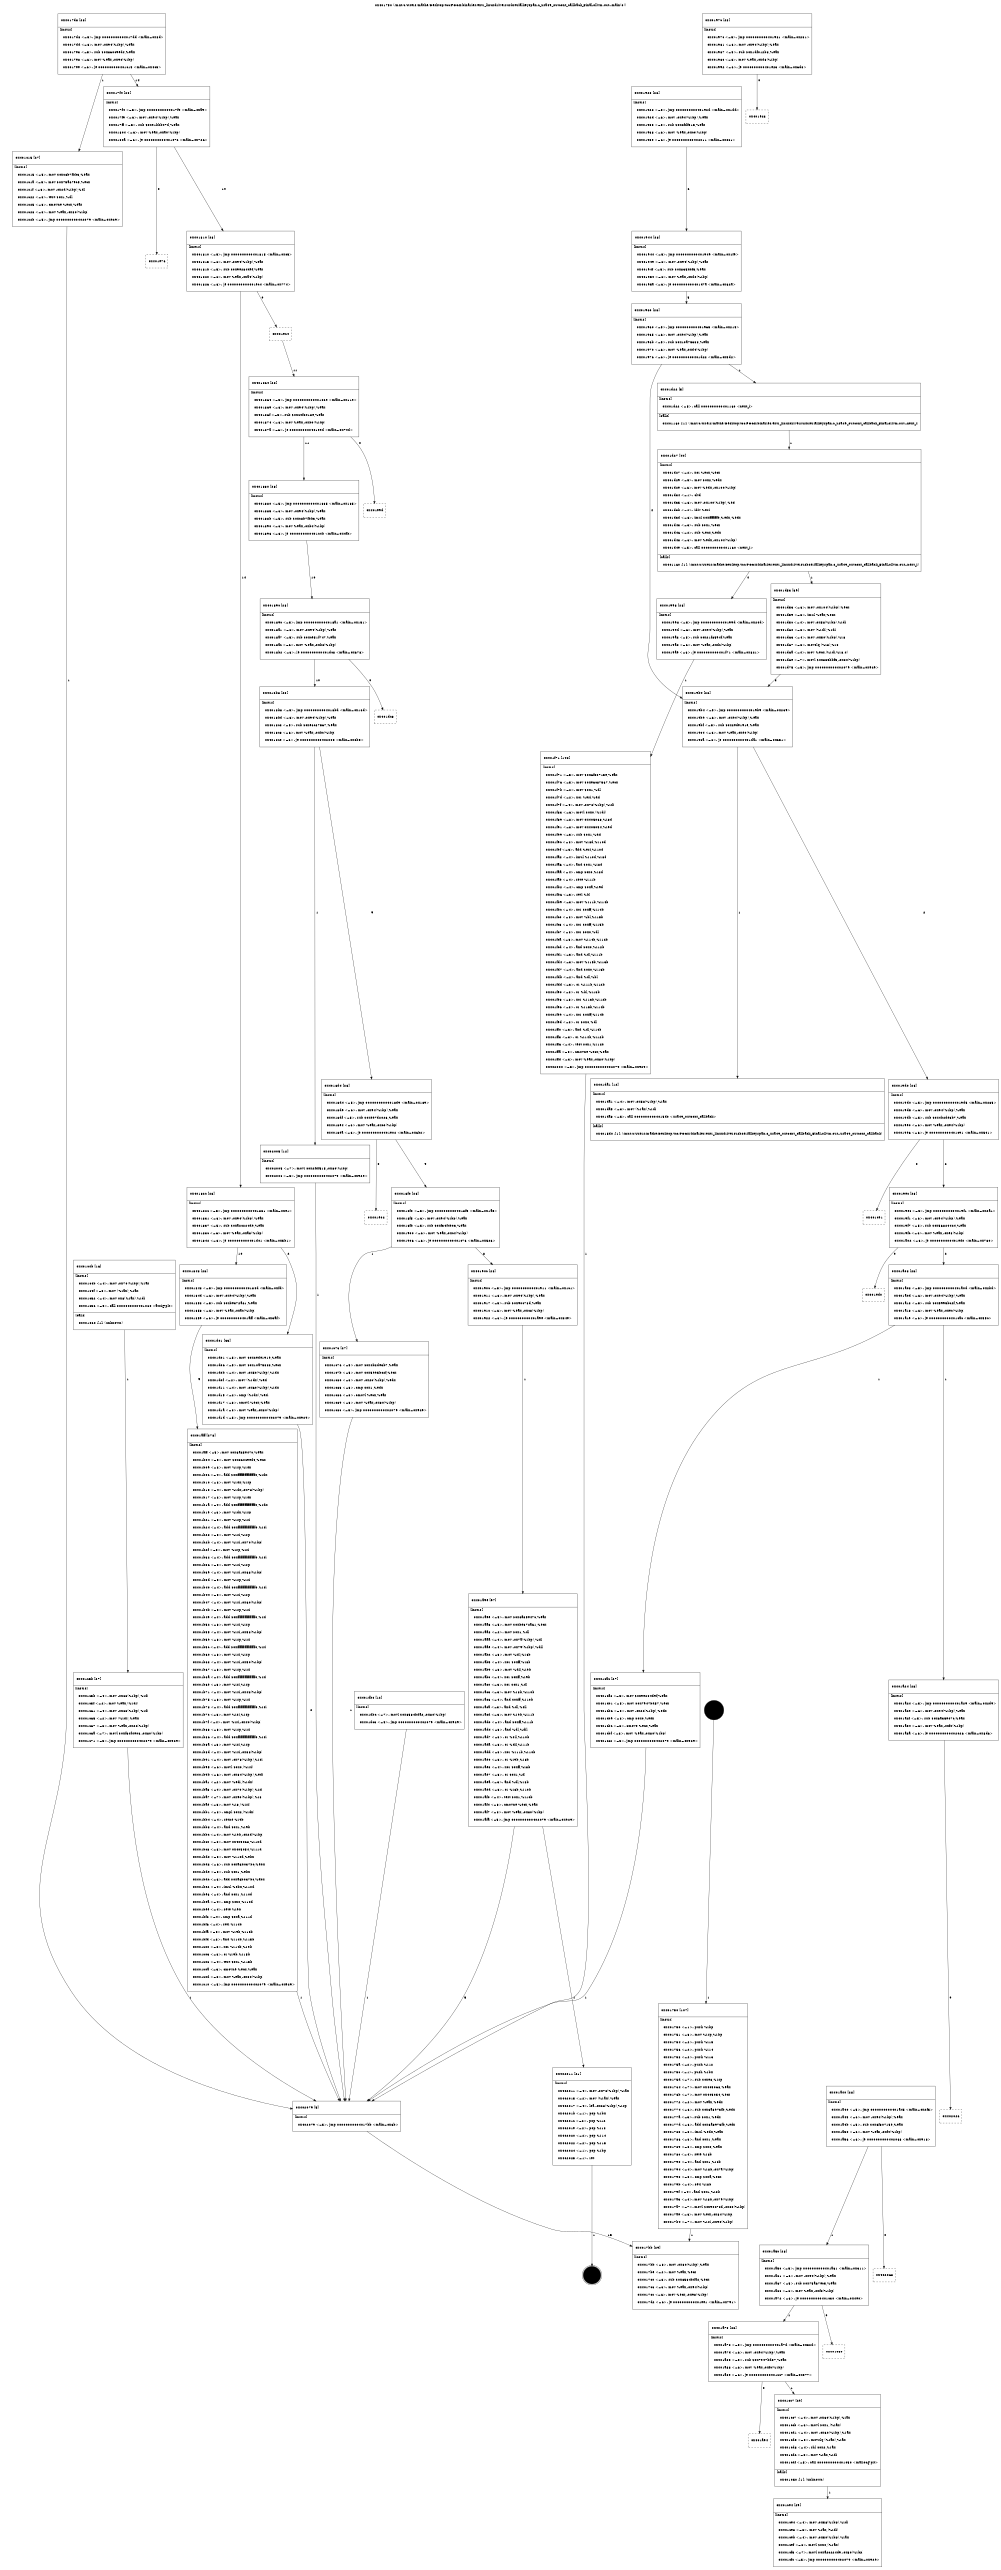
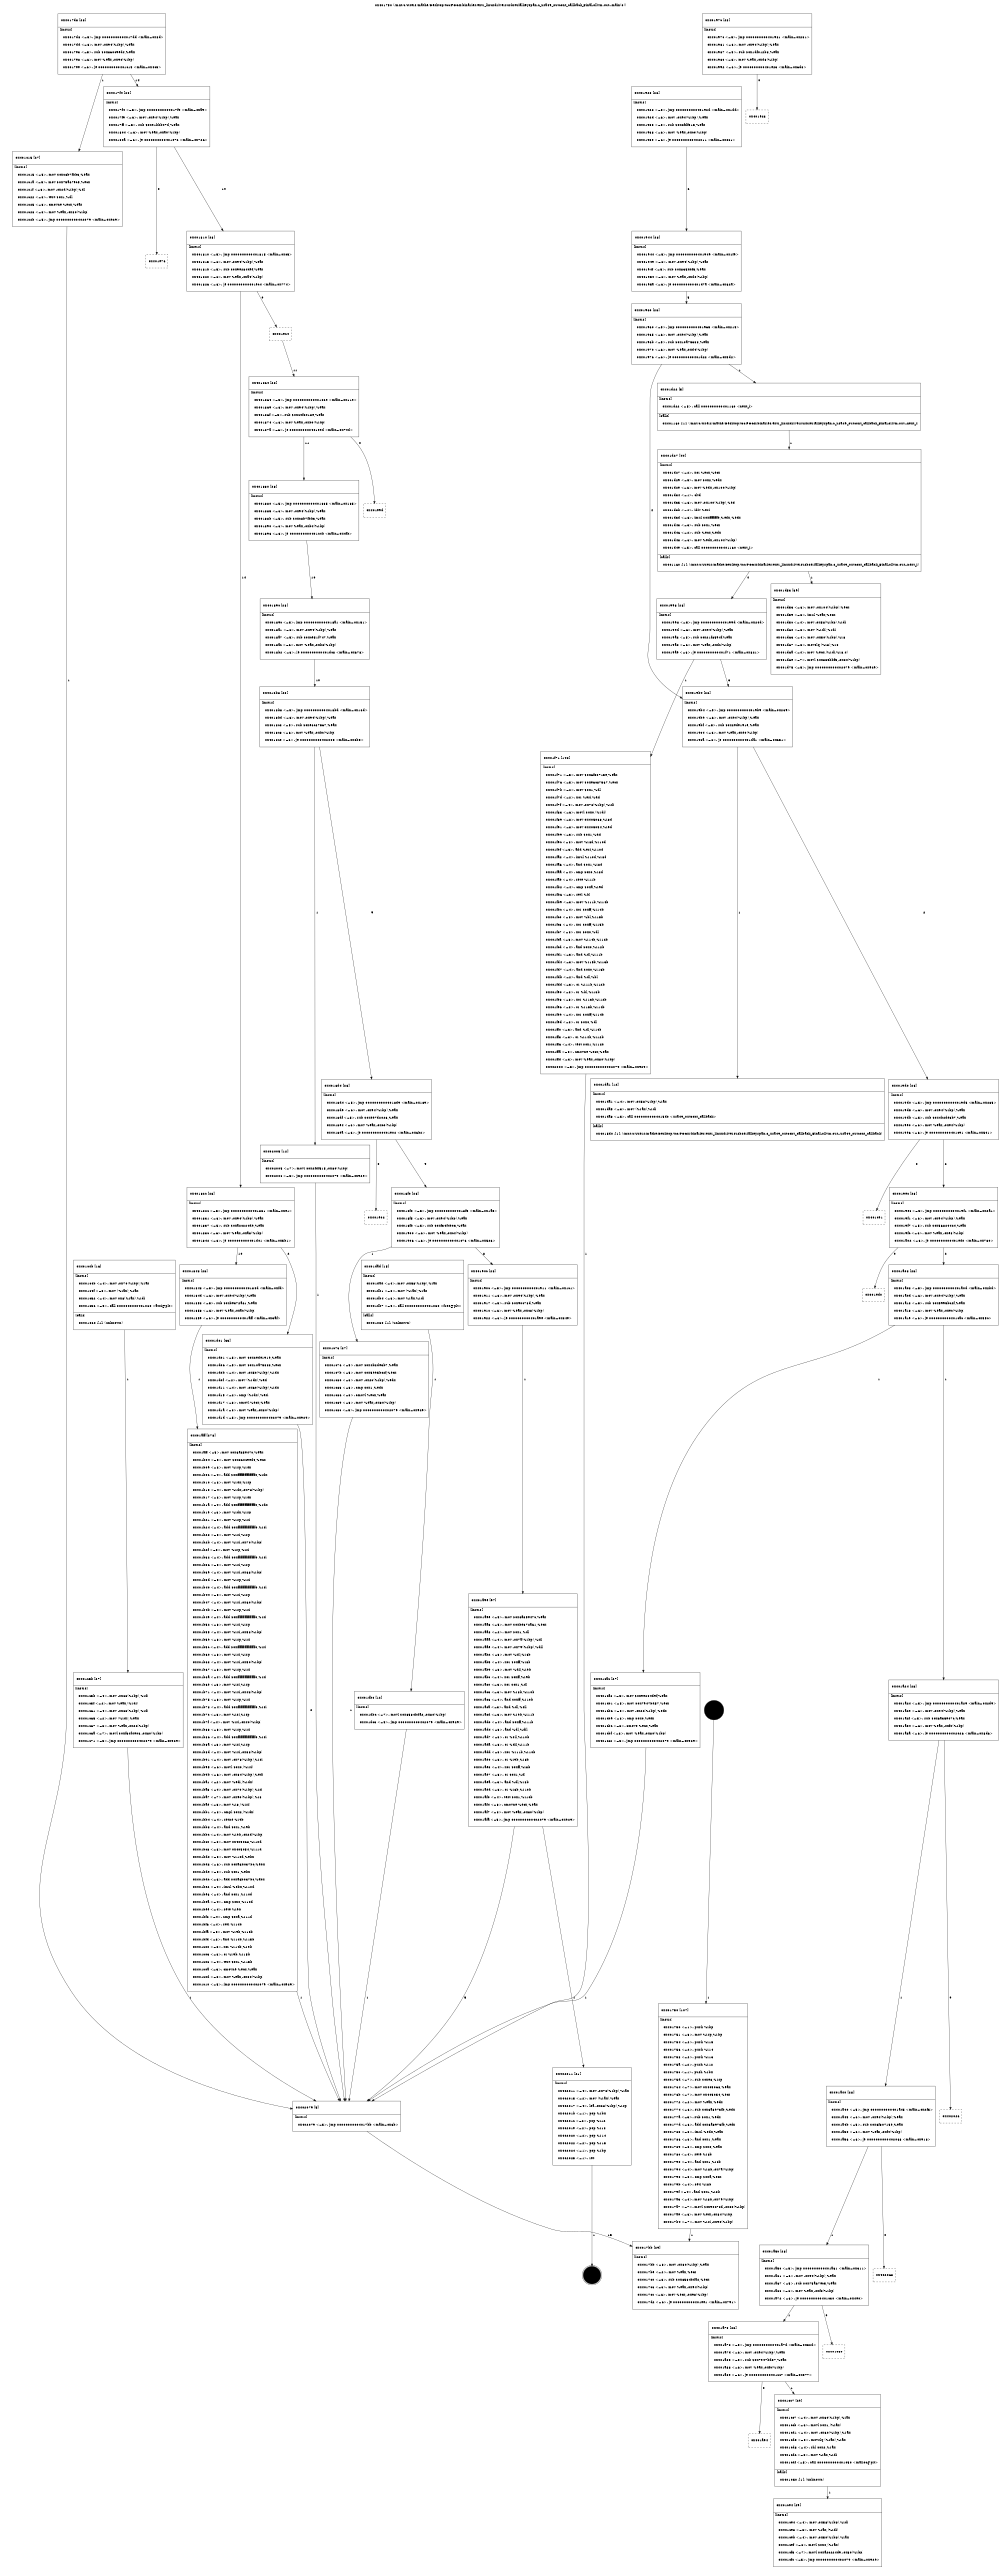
edge "0x401d53 [39]" -> "0x4019b4 [28]": now "0x401998 [28]" -> "0x4019b4 [28]"
node "0x401dc8": removed
node "0x401dad [15]": added
edge "0x401848 [28]" -> "0x401aff [278]": label " 9" -> " 1"
edge "0x401a24 [28]" -> "0x401a40 [28]": added, label "1"
